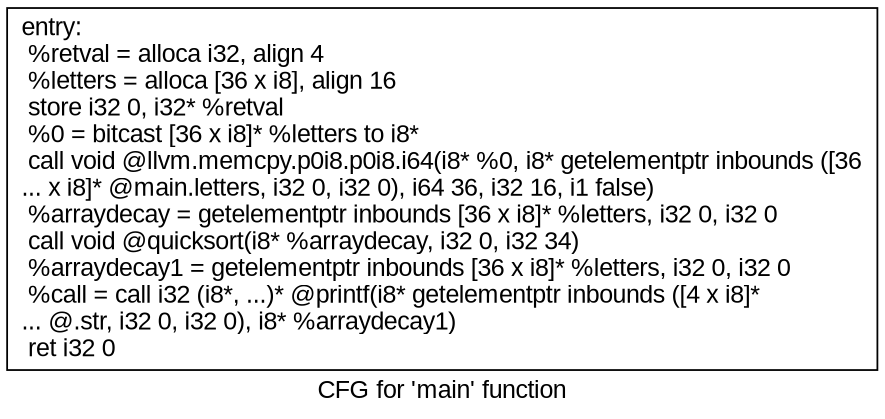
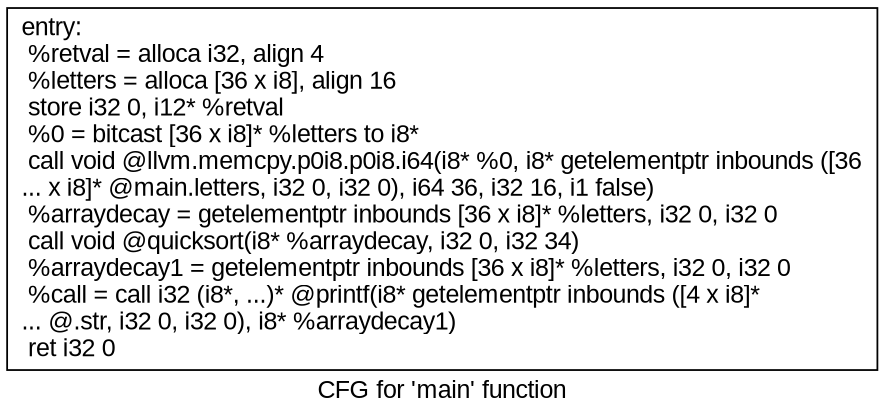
node "entry:": text "store i32 0, i32* %retval" -> "store i32 0, i12* %retval"
